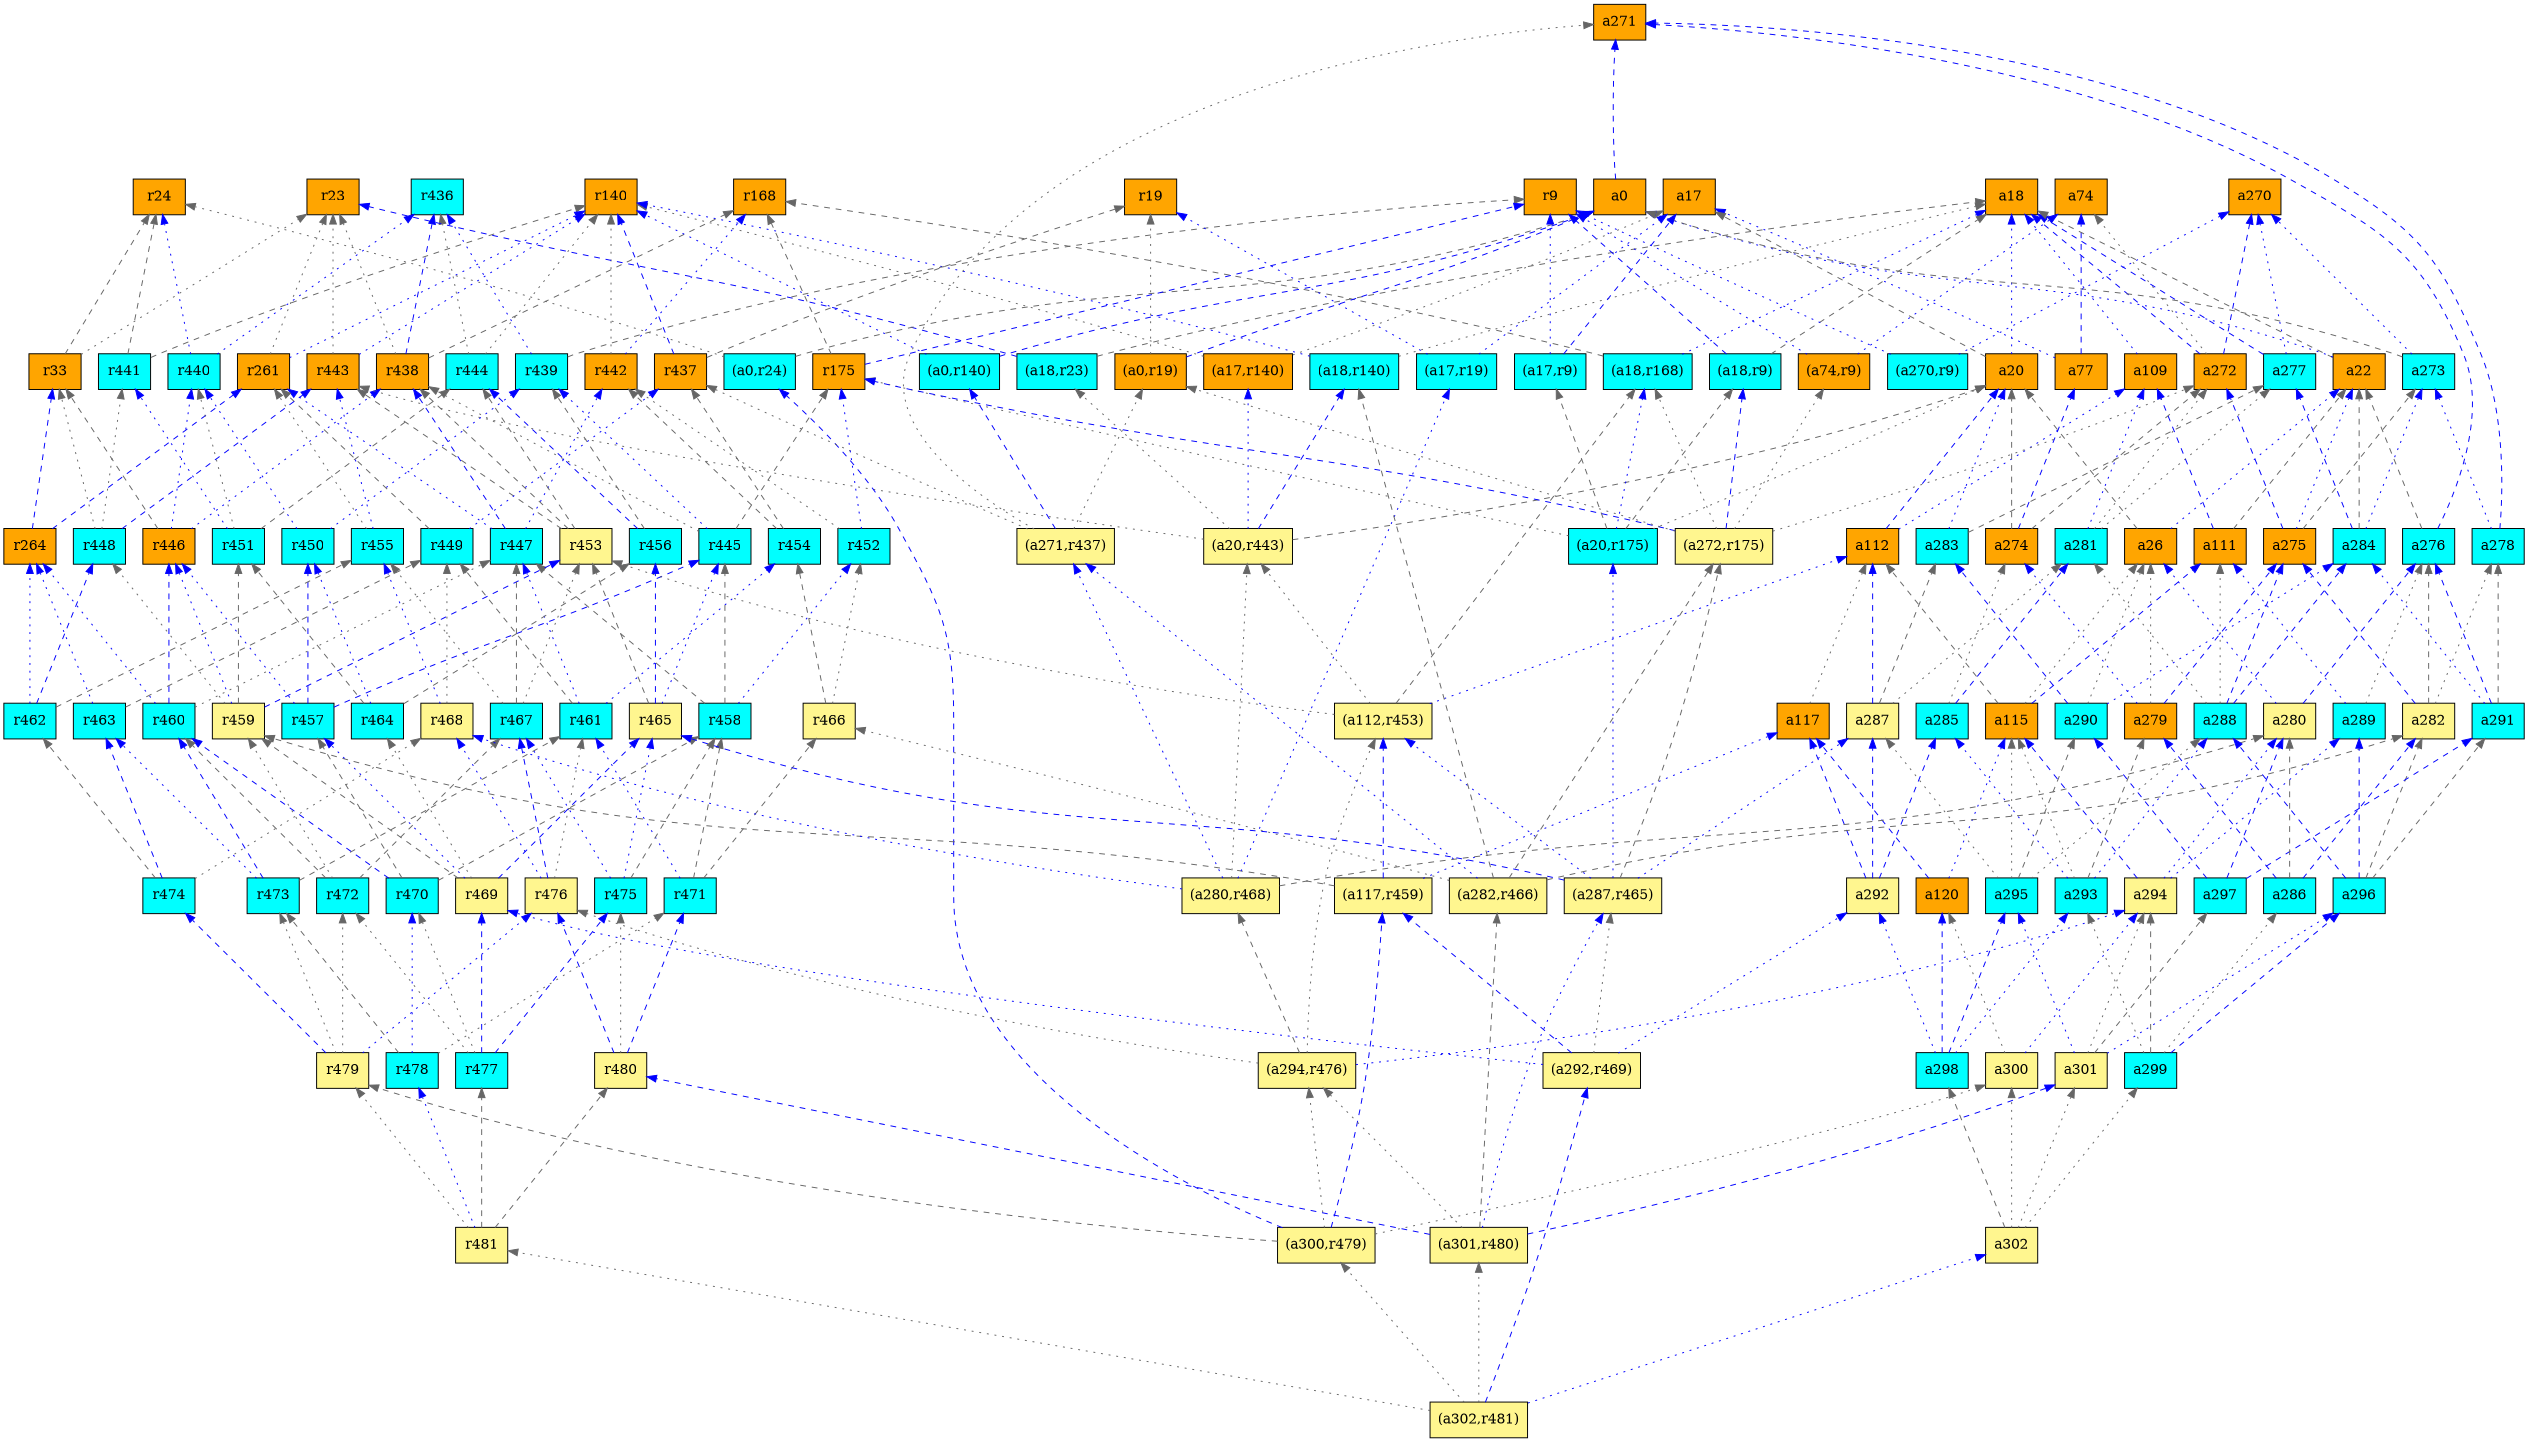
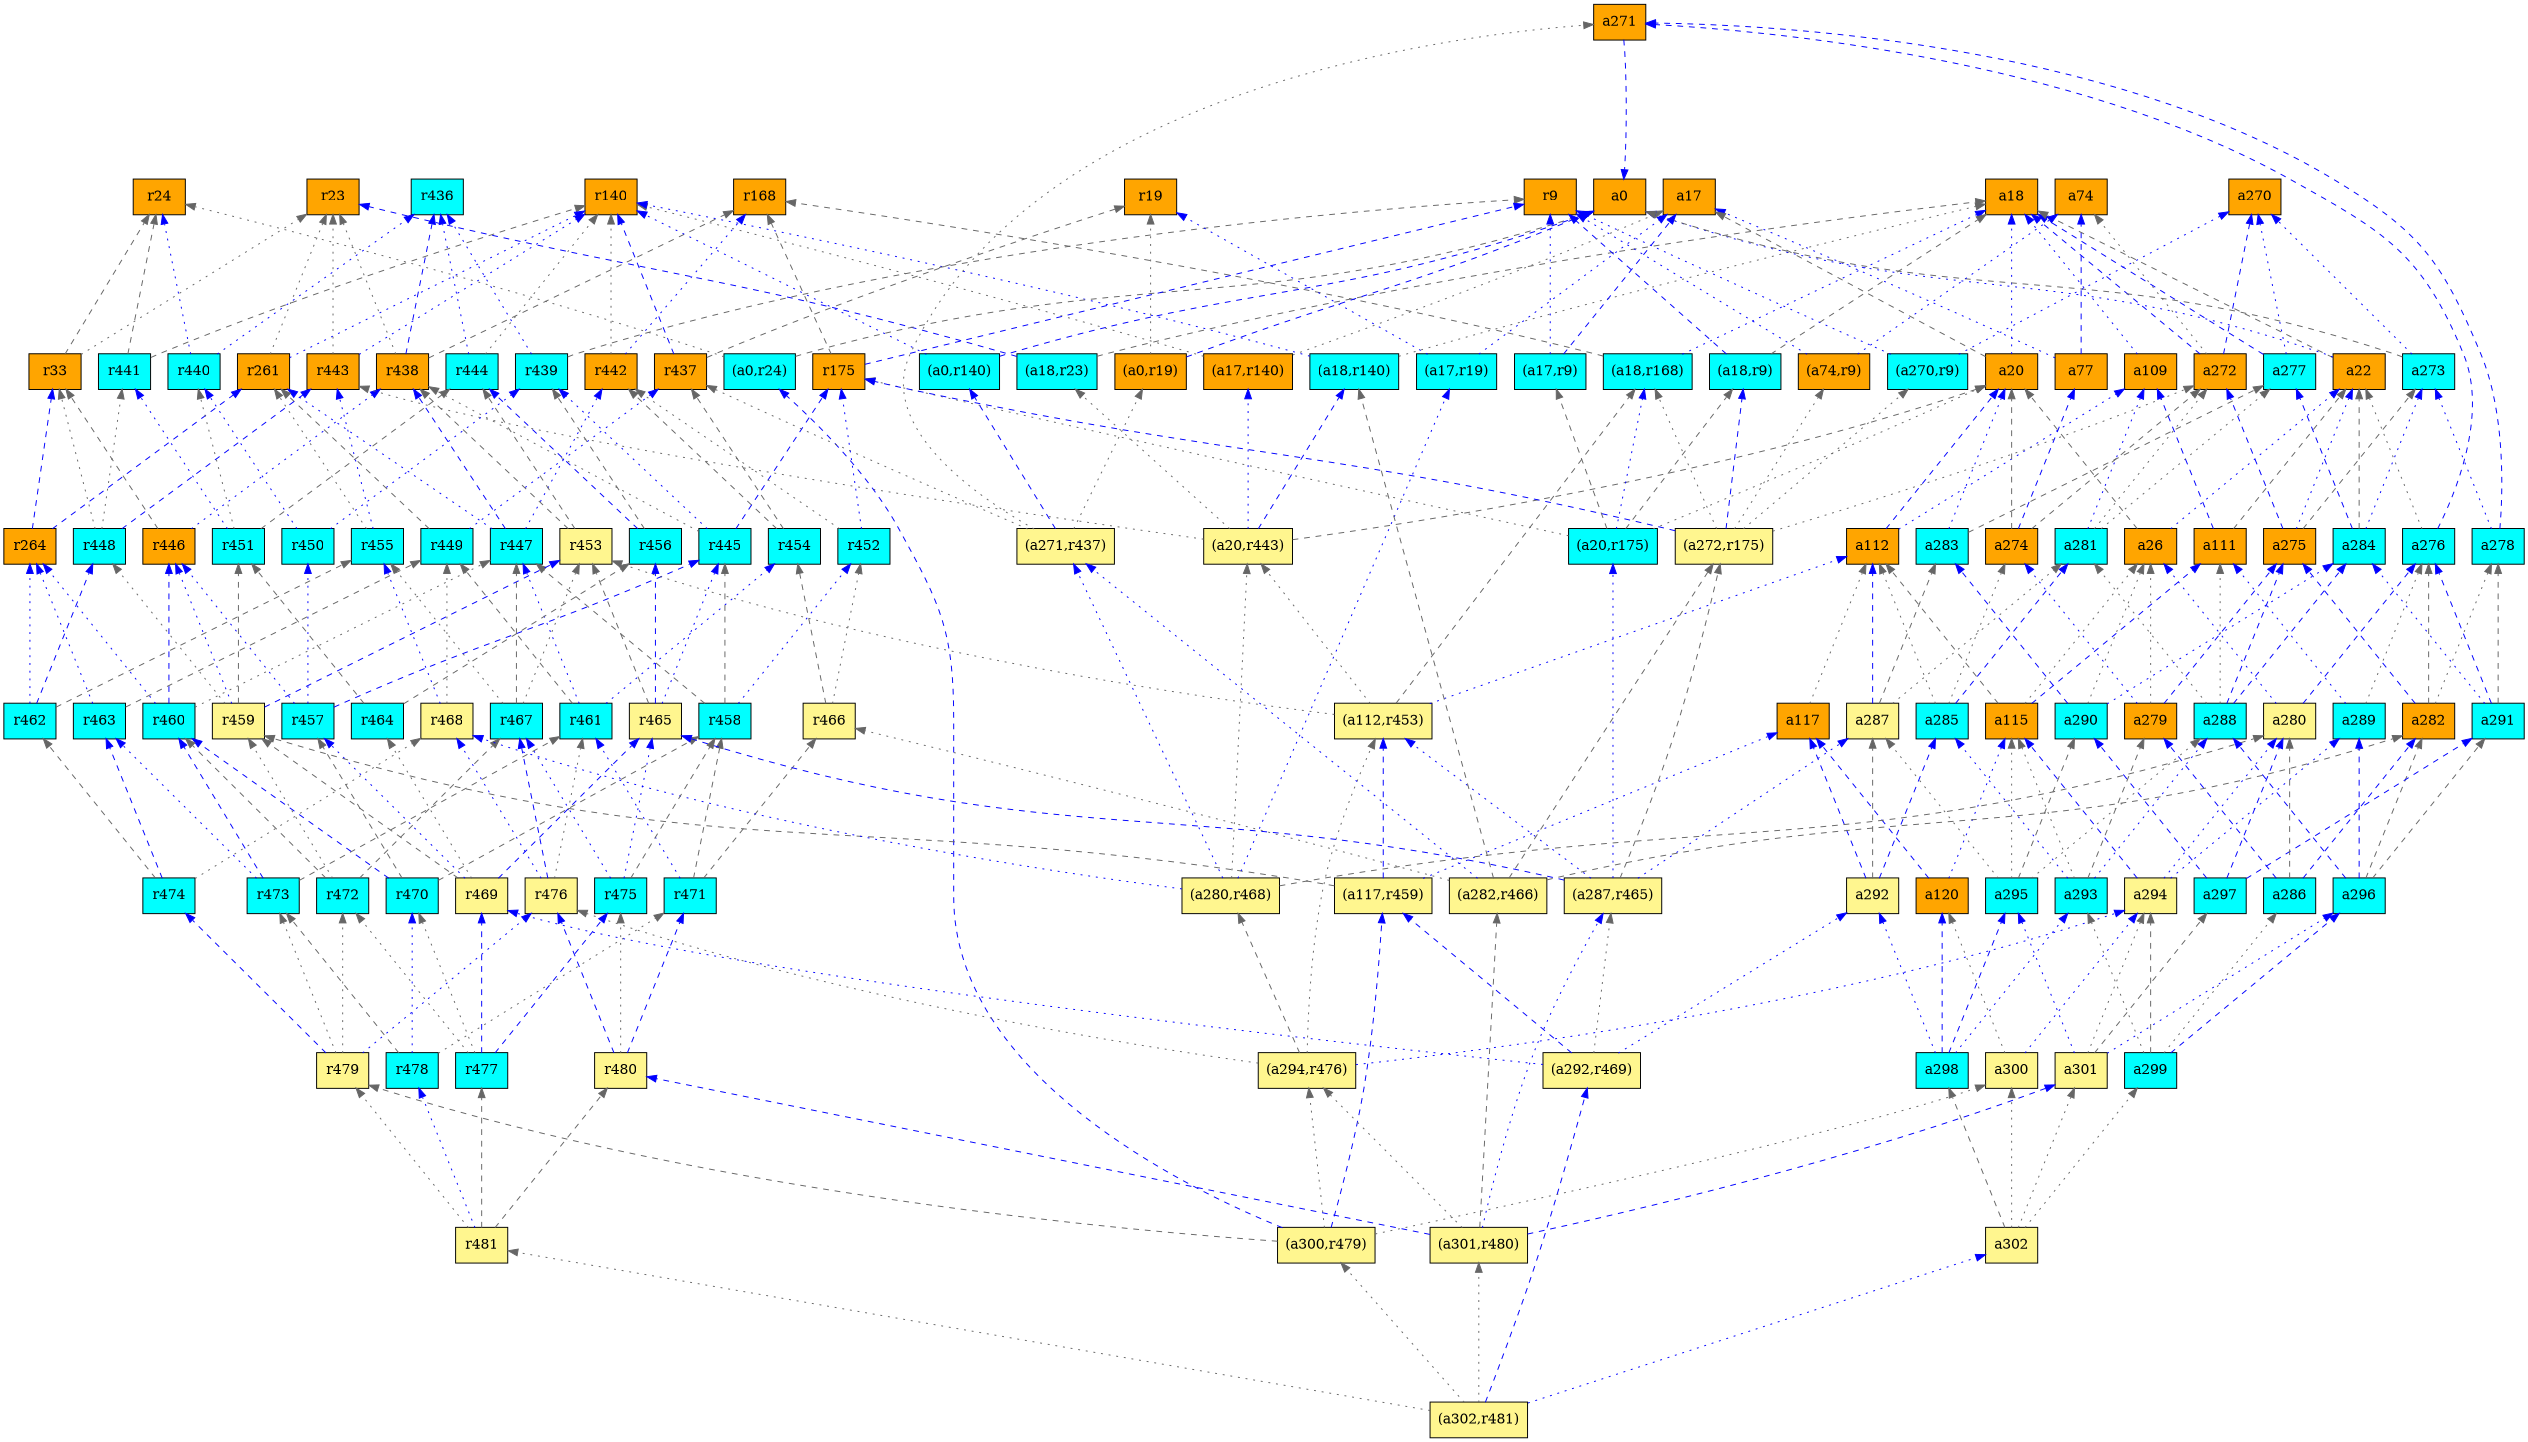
edge "a0" -> "a271": reversed
edge "r444" -> "r436": color gray40 -> blue
edge "(a272,r175)" -> "(a0,r19)": now "(a272,r175)" -> "(a270,r9)"
edge "r445" -> "r175": color gray40 -> blue
edge "a276" -> "a22": style dashed -> dotted
edge "r453" -> "r443": removed
edge "r446" -> "r440": removed
edge "r464" -> "r450": removed
edge "a285" -> "a112": added
edge "r457" -> "r450": style dashed -> dotted
node "a282": fillcolor khaki1 -> orange
edge "a292" -> "a287": color blue -> gray40
